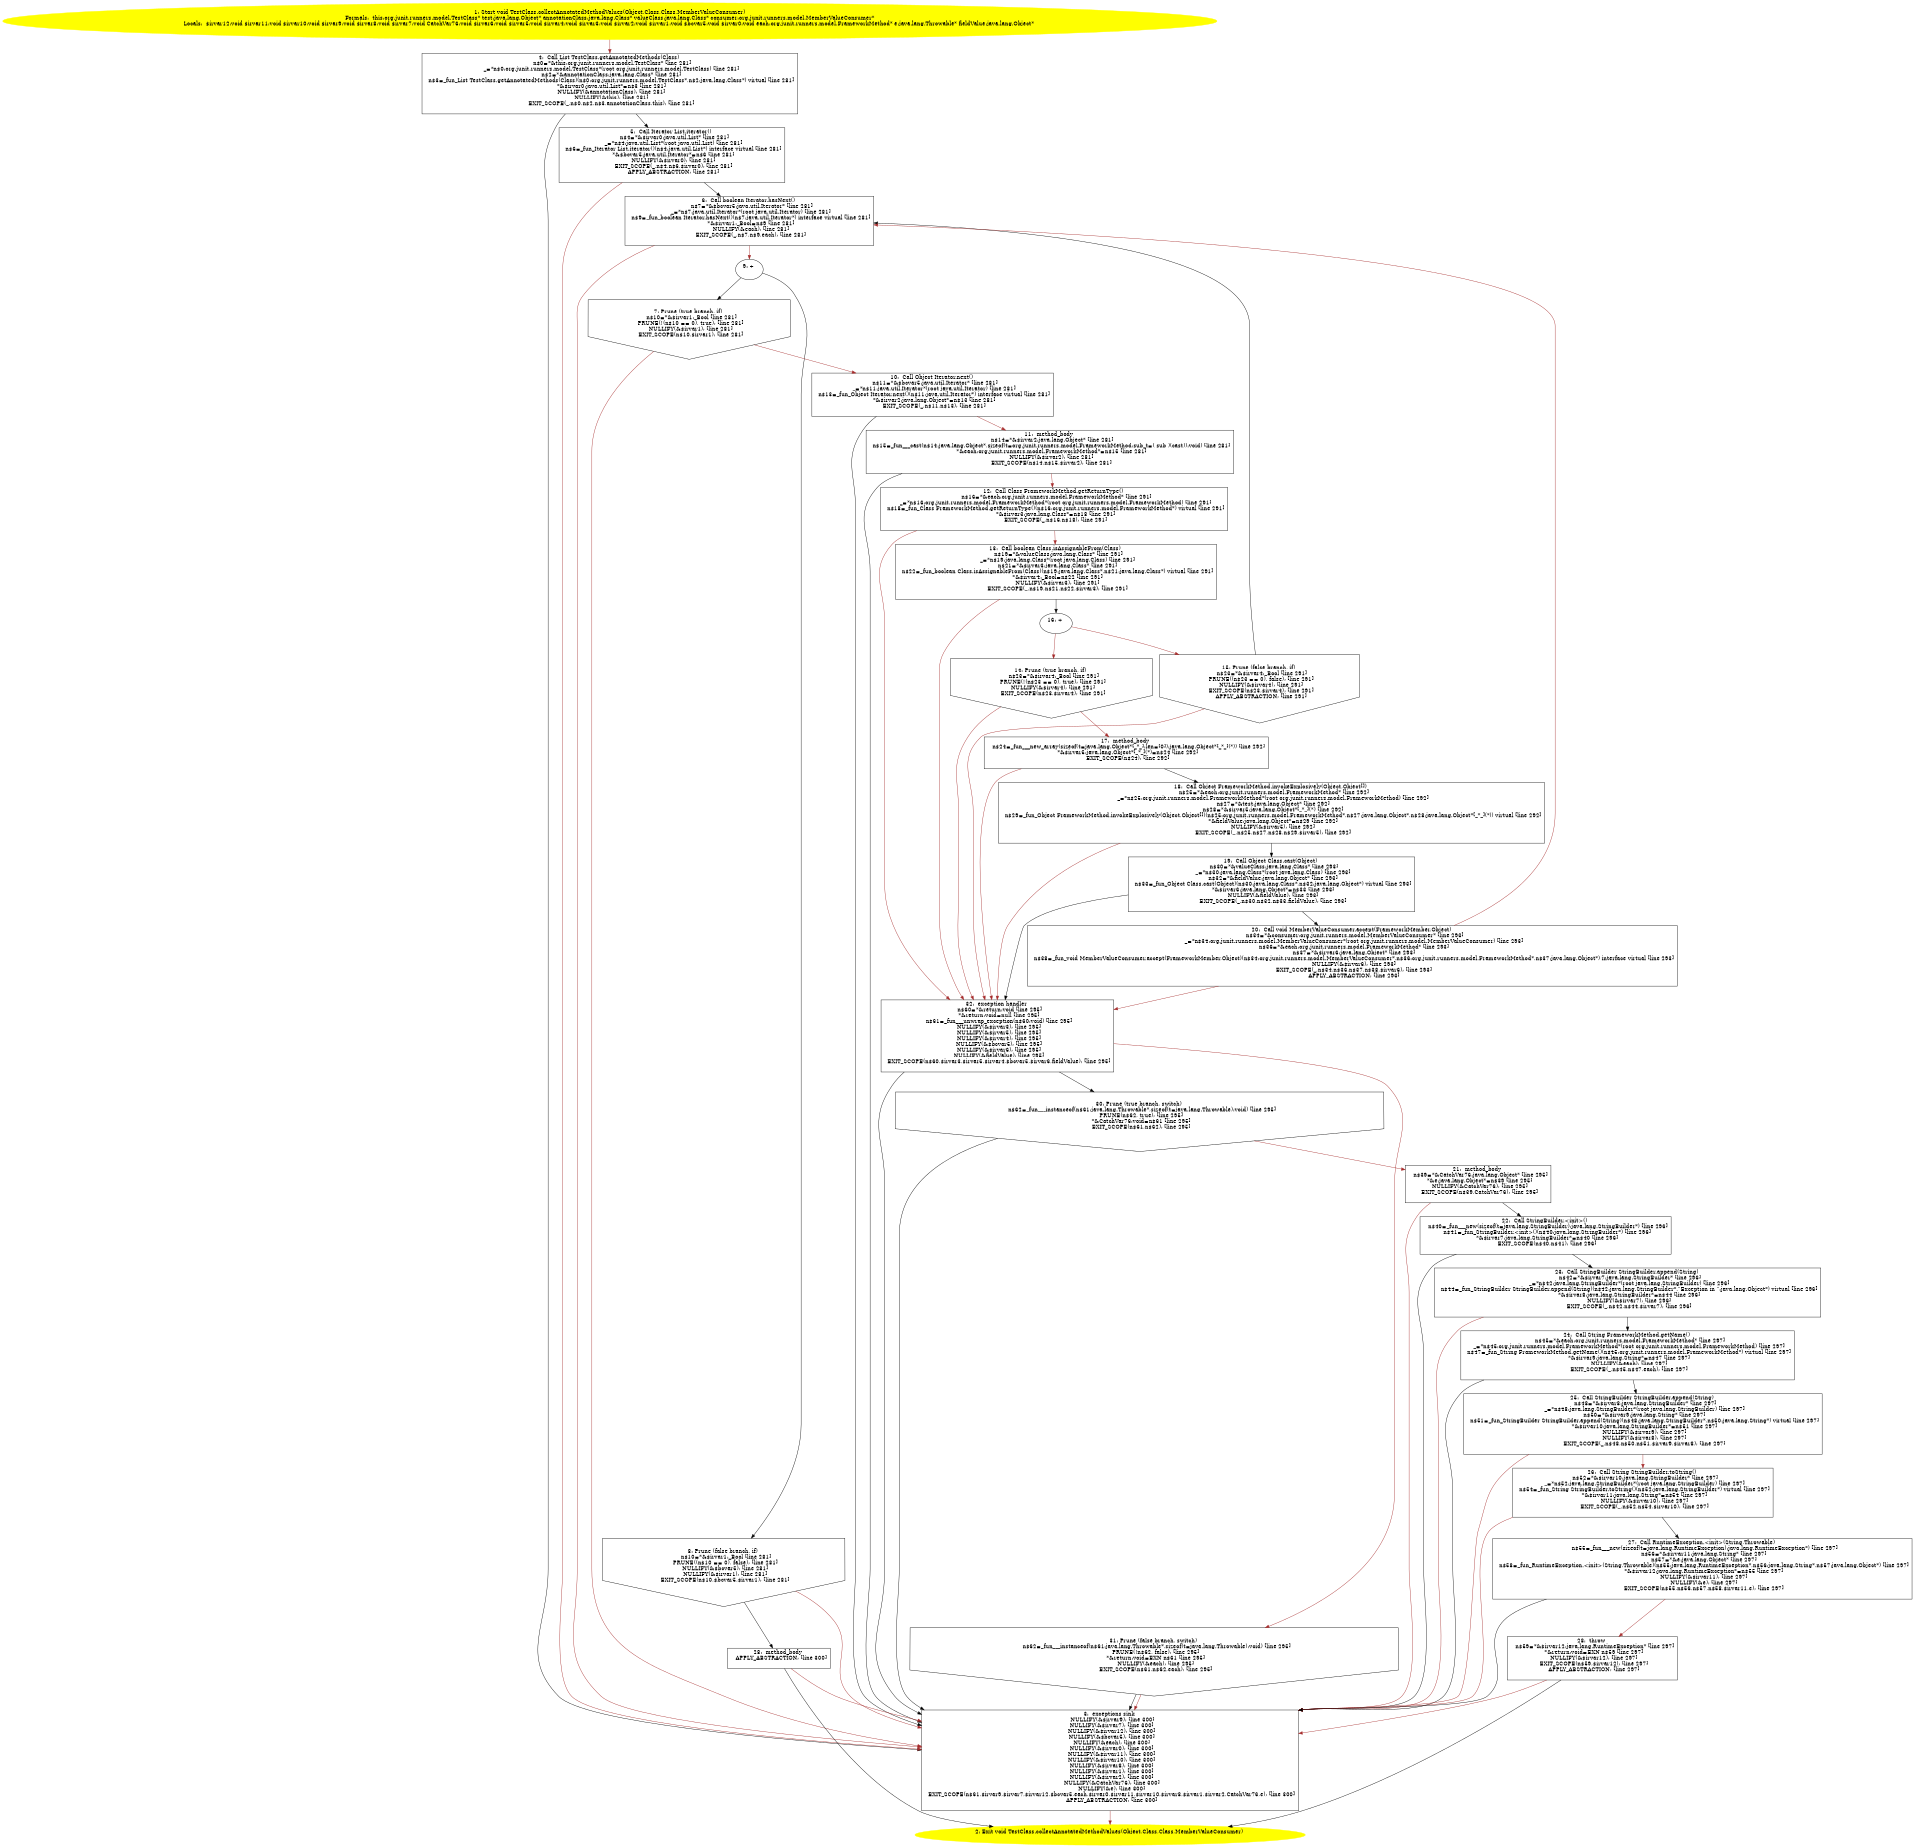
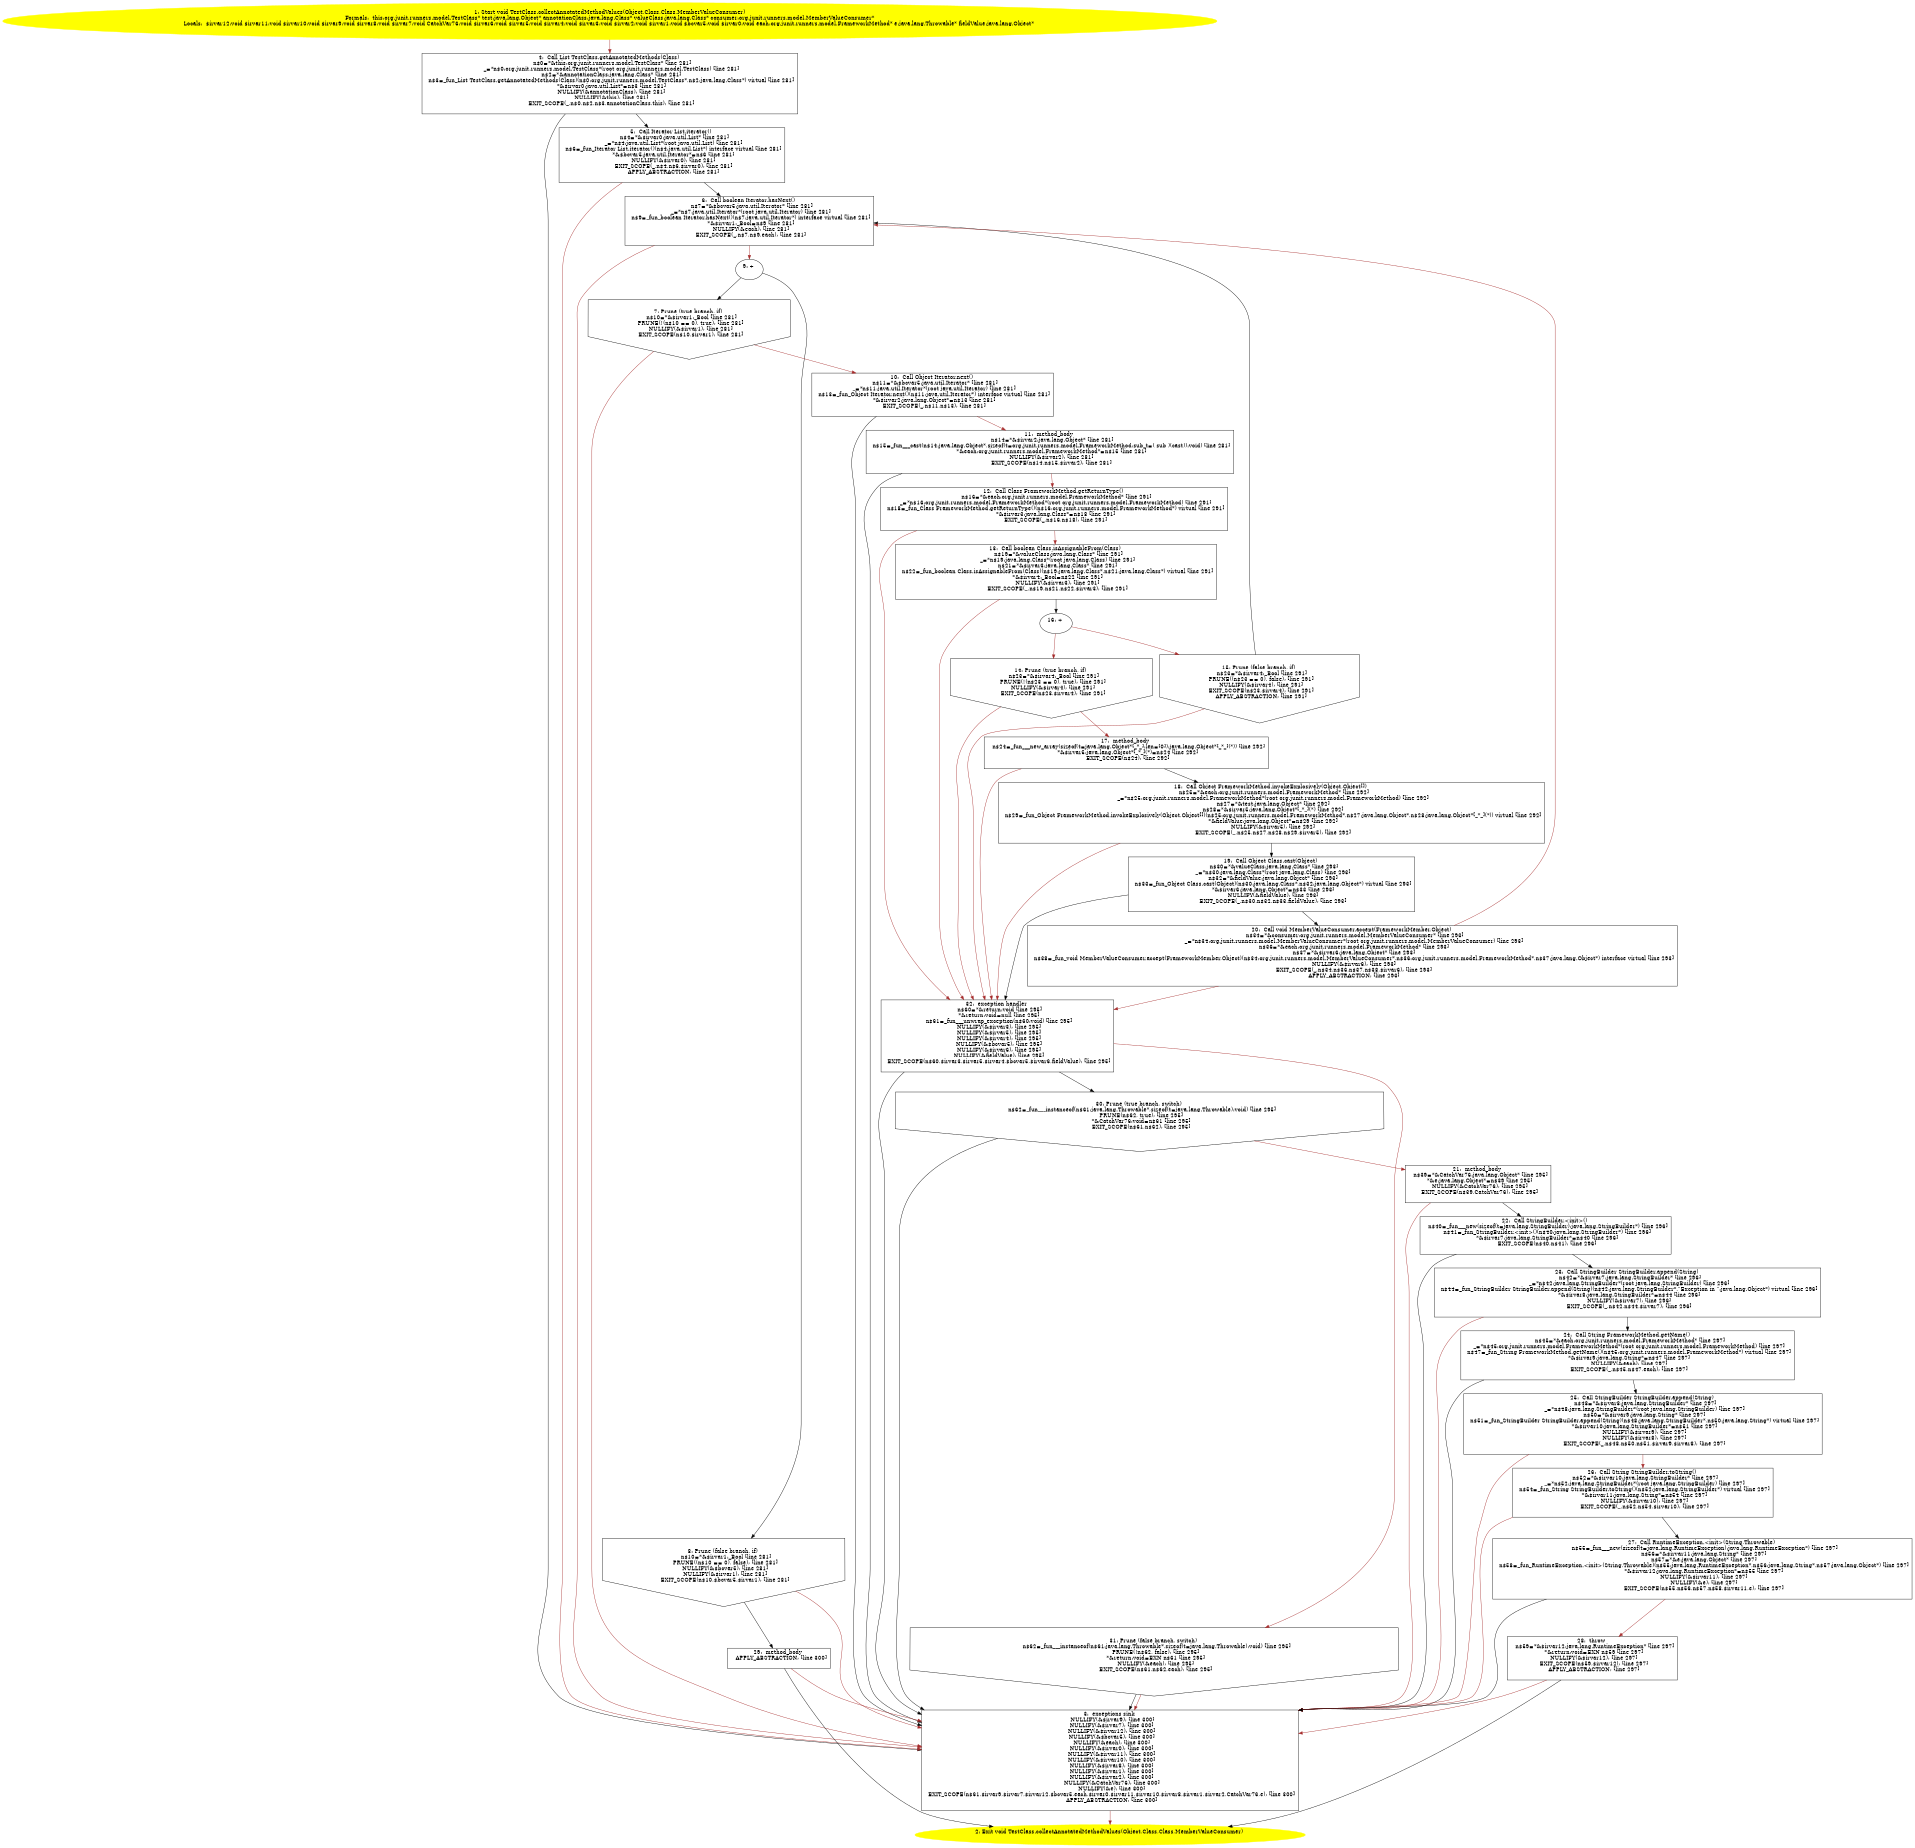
node "28:  method_body APPLY_ABSTRACTION; [line 300]": label "28:  method_body APPLY_ABSTRACTION; [line 300]" -> "29:  method_body APPLY_ABSTRACTION; [line 300]"
